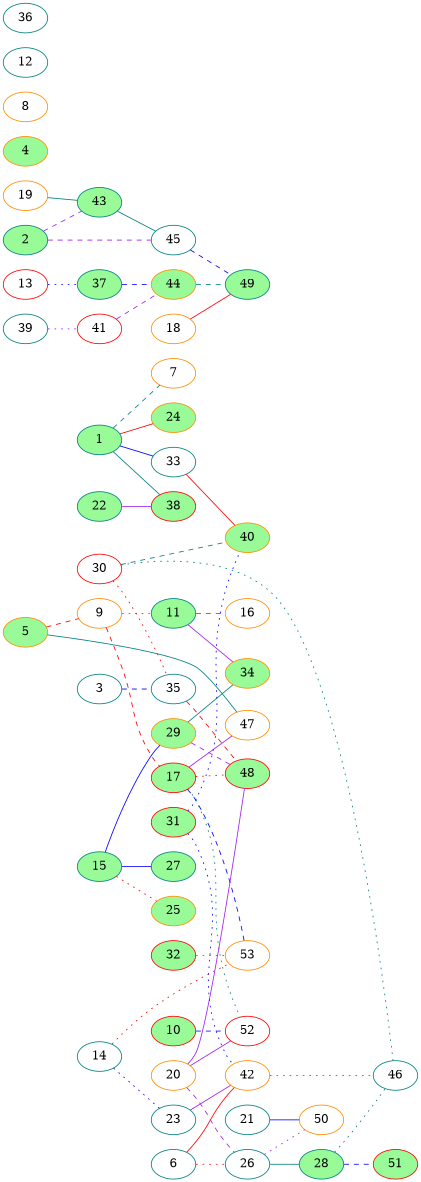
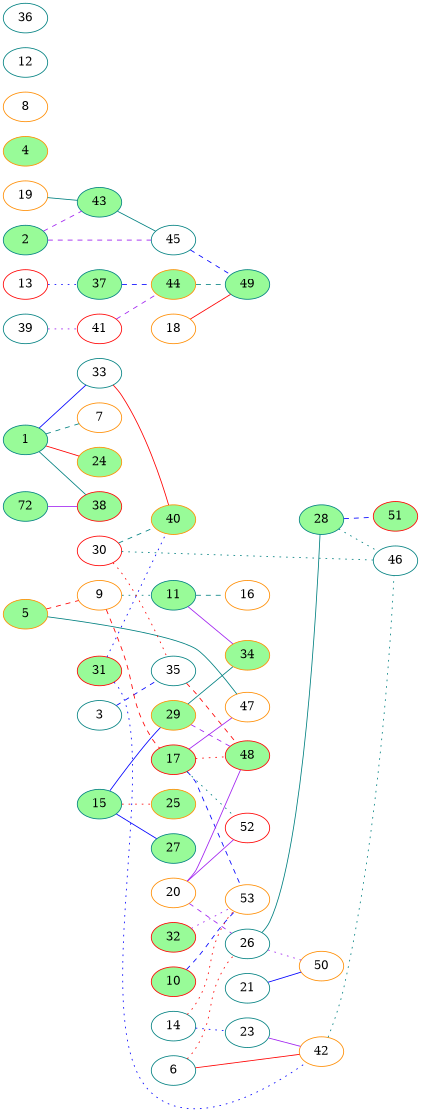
node "22": label "22" -> "72"
edge "10" -- "52": now "10" -- "53"
